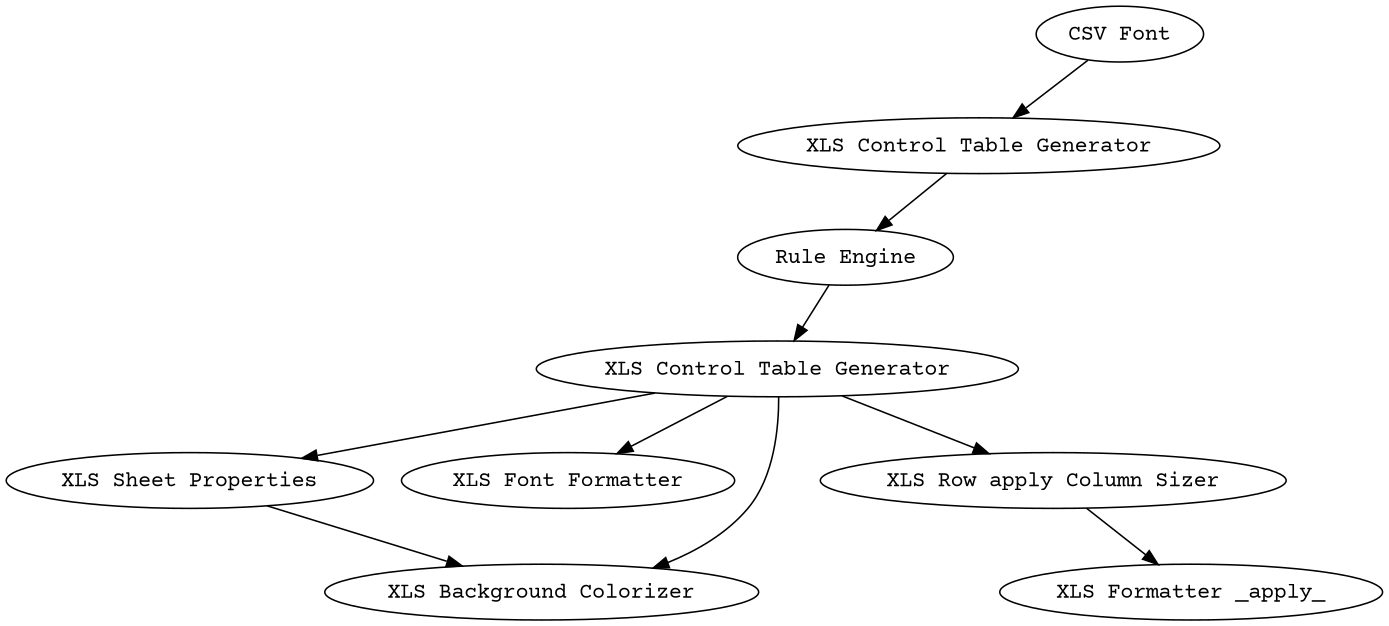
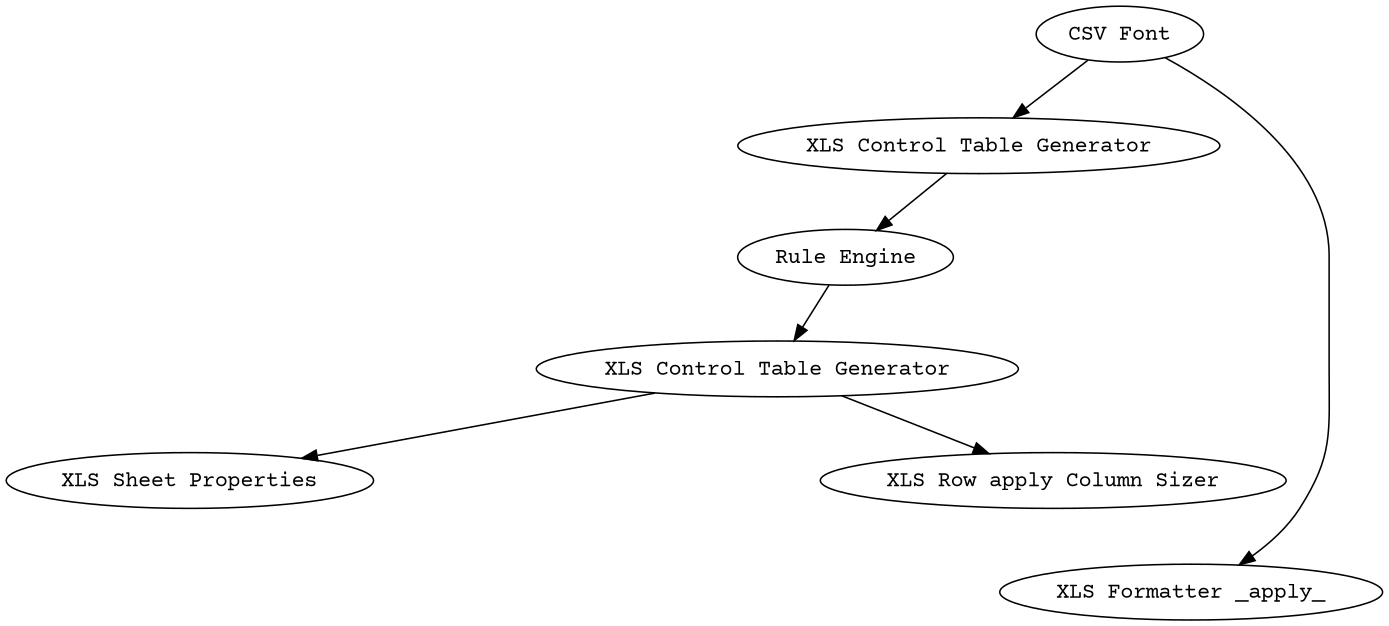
node "XLS Font Formatter": removed
edge "XLS Row apply Column Sizer" -> "XLS Formatter _apply_": now "CSV Font" -> "XLS Formatter _apply_"
node "XLS Background Colorizer": removed
